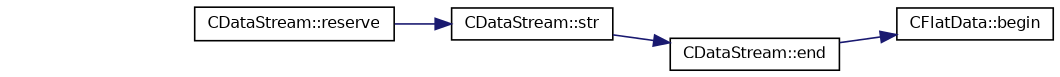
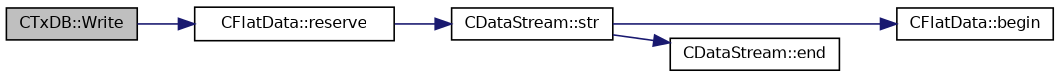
node "CTxDB::Write": added
node "CDataStream::reserve": label "CDataStream::reserve" -> "CFlatData::reserve"
edge "CDataStream::end" -> "CFlatData::begin": now "CDataStream::str" -> "CFlatData::begin"
